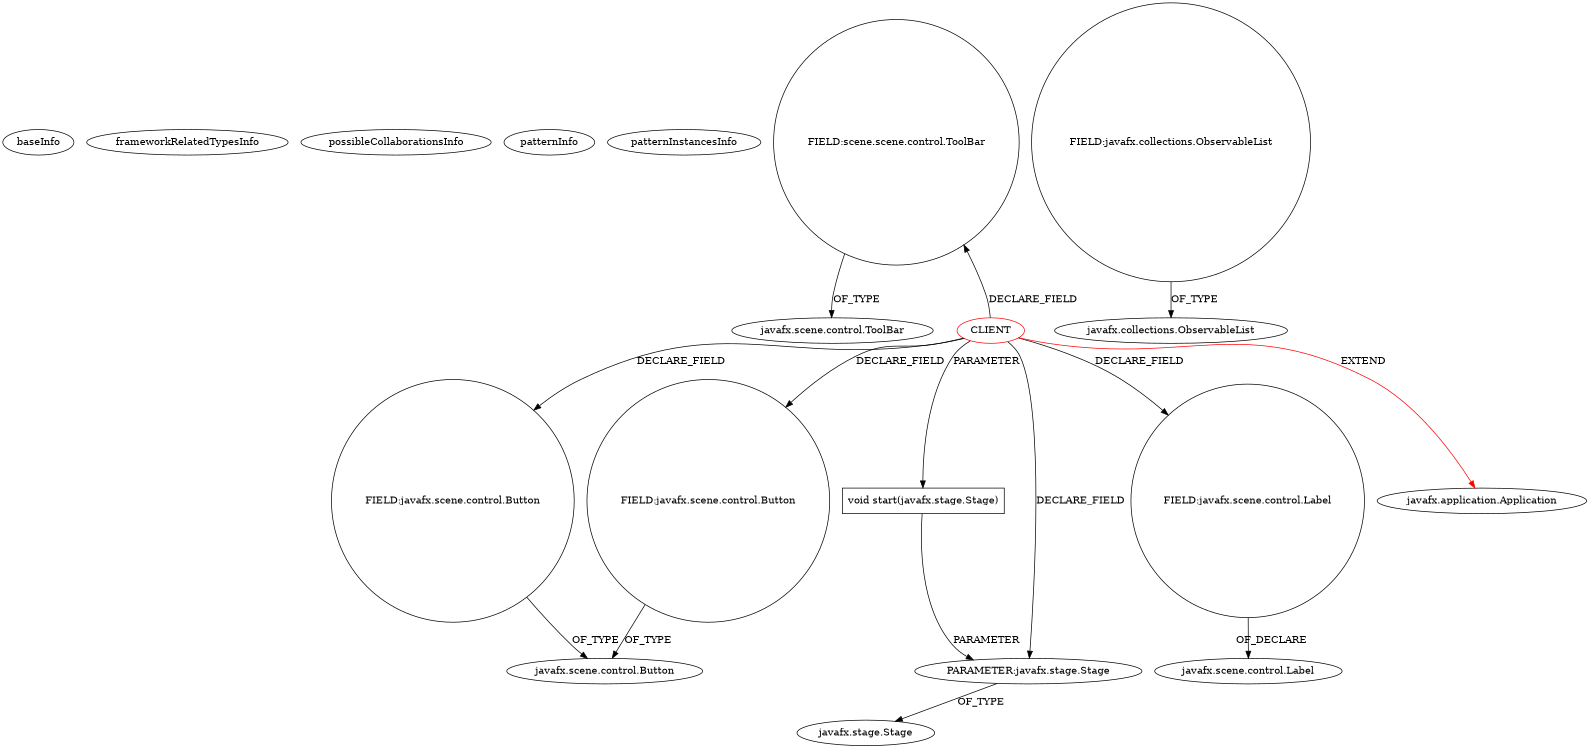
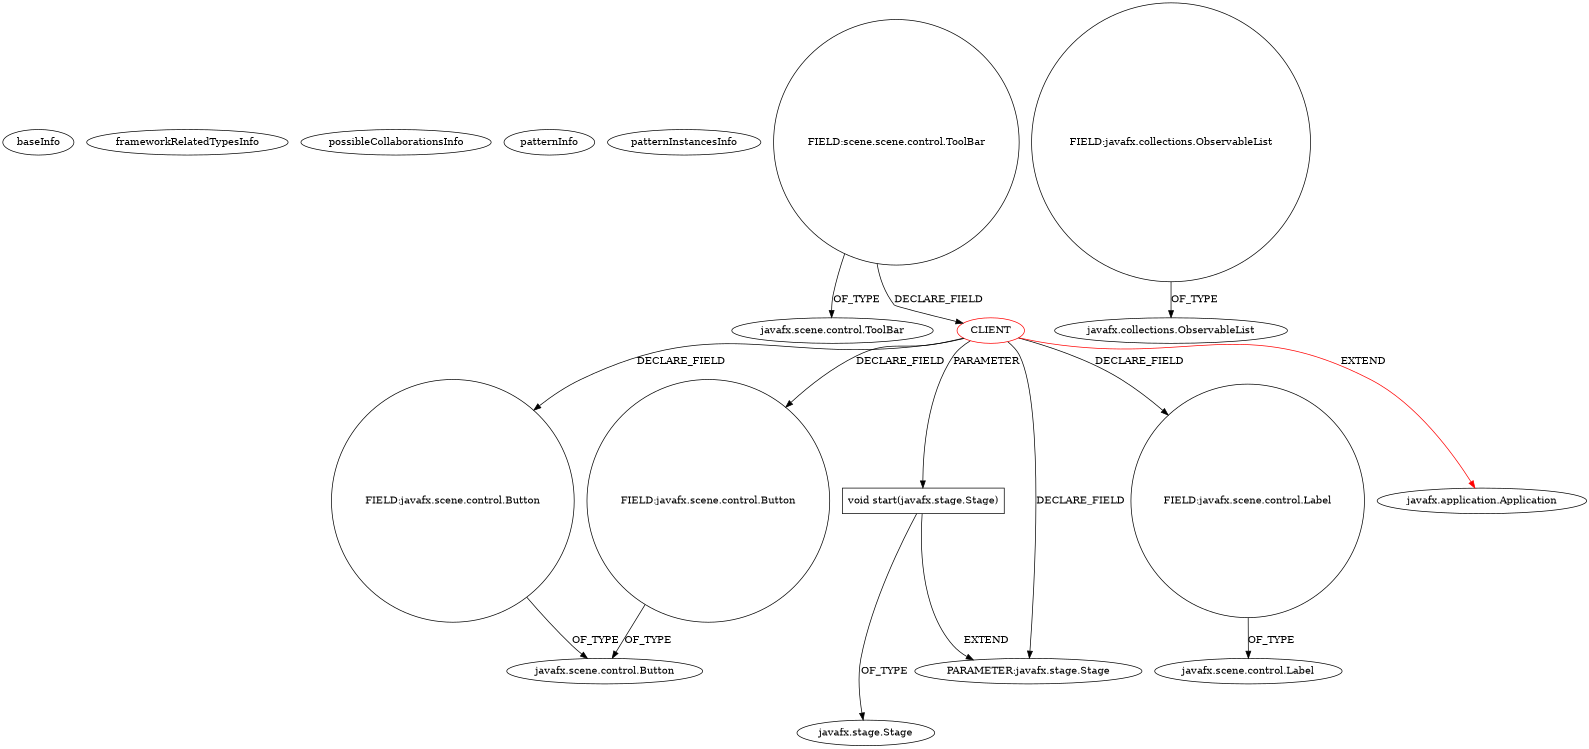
edge "CLIENT" -> "FIELD:scene.scene.control.ToolBar": reversed
edge "void start(javafx.stage.Stage)" -> "PARAMETER:javafx.stage.Stage": label "PARAMETER" -> "EXTEND"
edge "FIELD:javafx.scene.control.Label" -> "javafx.scene.control.Label": label "OF_DECLARE" -> "OF_TYPE"
edge "PARAMETER:javafx.stage.Stage" -> "javafx.stage.Stage": now "void start(javafx.stage.Stage)" -> "javafx.stage.Stage"
